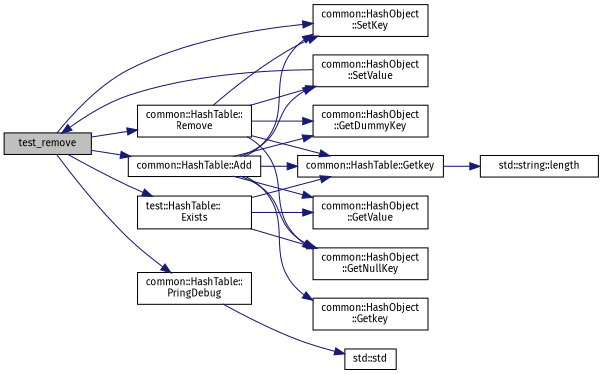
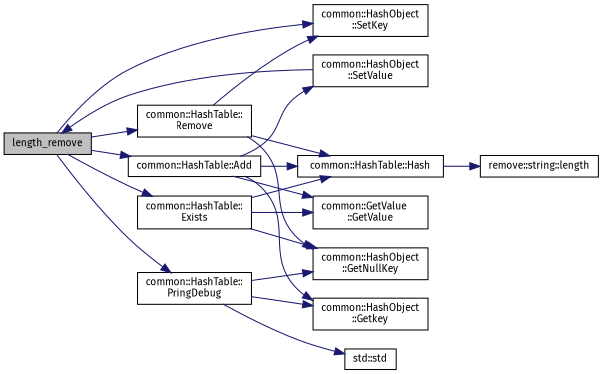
edge "common::HashTable:: Remove" -> "common::HashObject ::SetValue": removed
edge "common::HashTable::Add" -> "common::HashObject ::SetKey": removed
node "common::HashObject ::GetDummyKey": removed
node "test_remove": label "test_remove" -> "length_remove"
node "common::HashTable::Getkey": label "common::HashTable::Getkey" -> "common::HashTable::Hash"
node "std::string::length": label "std::string::length" -> "remove::string::length"
edge "common::HashTable::Add" -> "common::HashObject ::GetNullKey": now "common::HashTable:: PringDebug" -> "common::HashObject ::GetNullKey"
node "test::HashTable:: Exists": label "test::HashTable:: Exists" -> "common::HashTable:: Exists"
node "common::HashObject ::GetValue": label "common::HashObject ::GetValue" -> "common::GetValue ::GetValue"
edge "common::HashTable:: PringDebug" -> "common::HashObject ::Getkey": added
